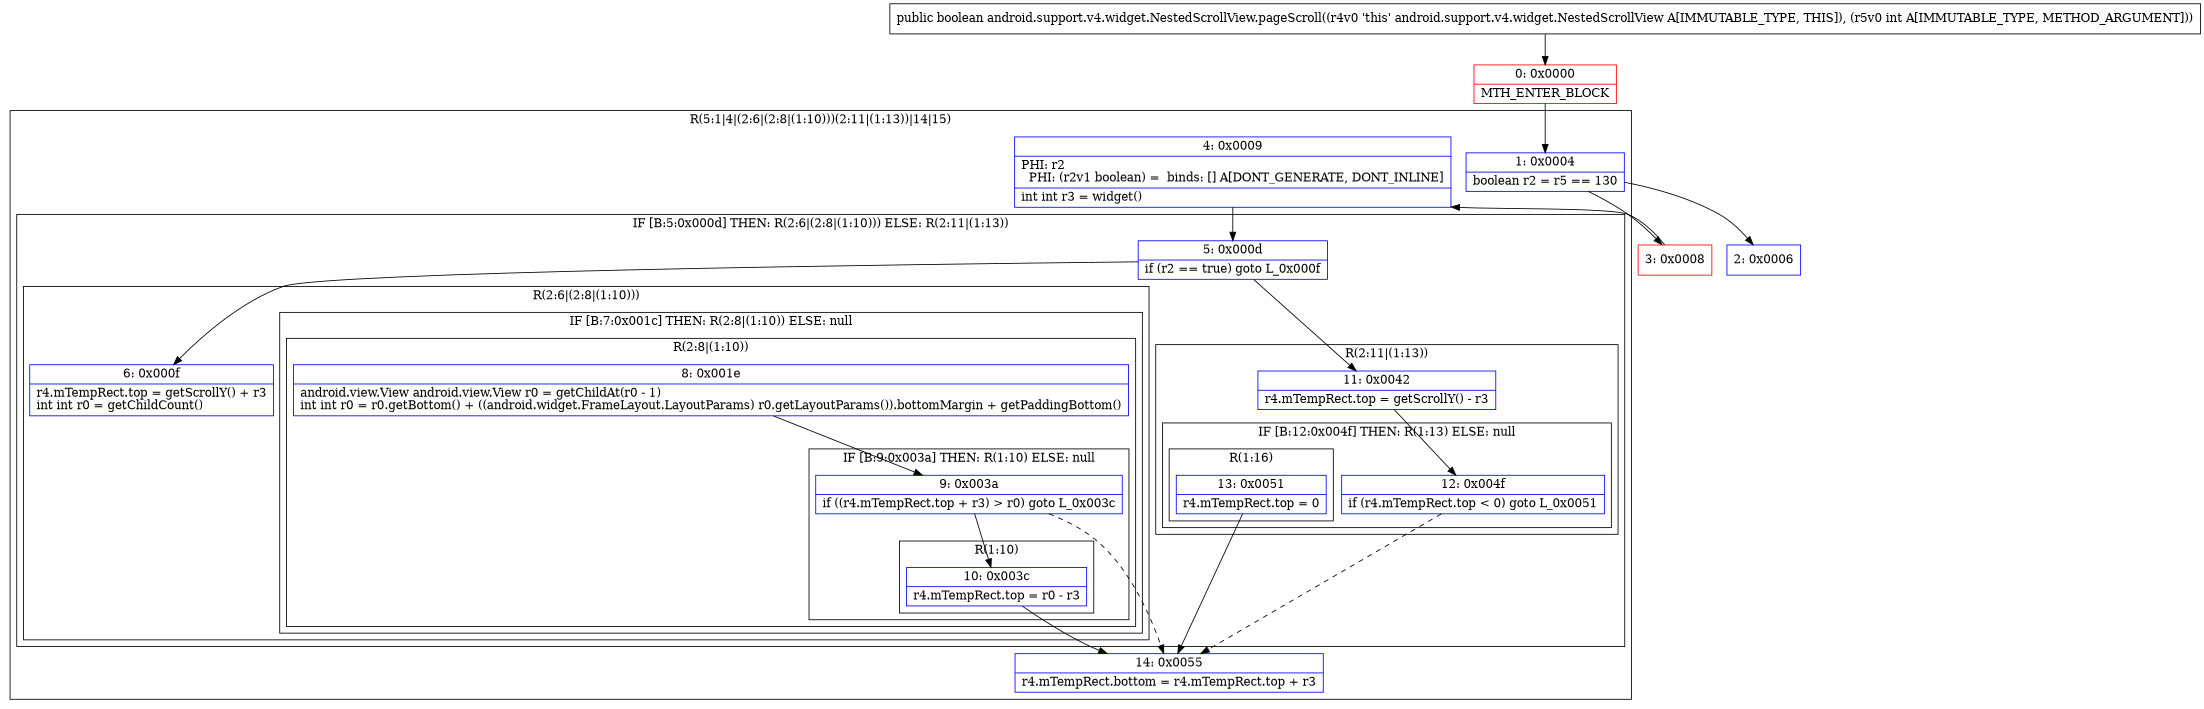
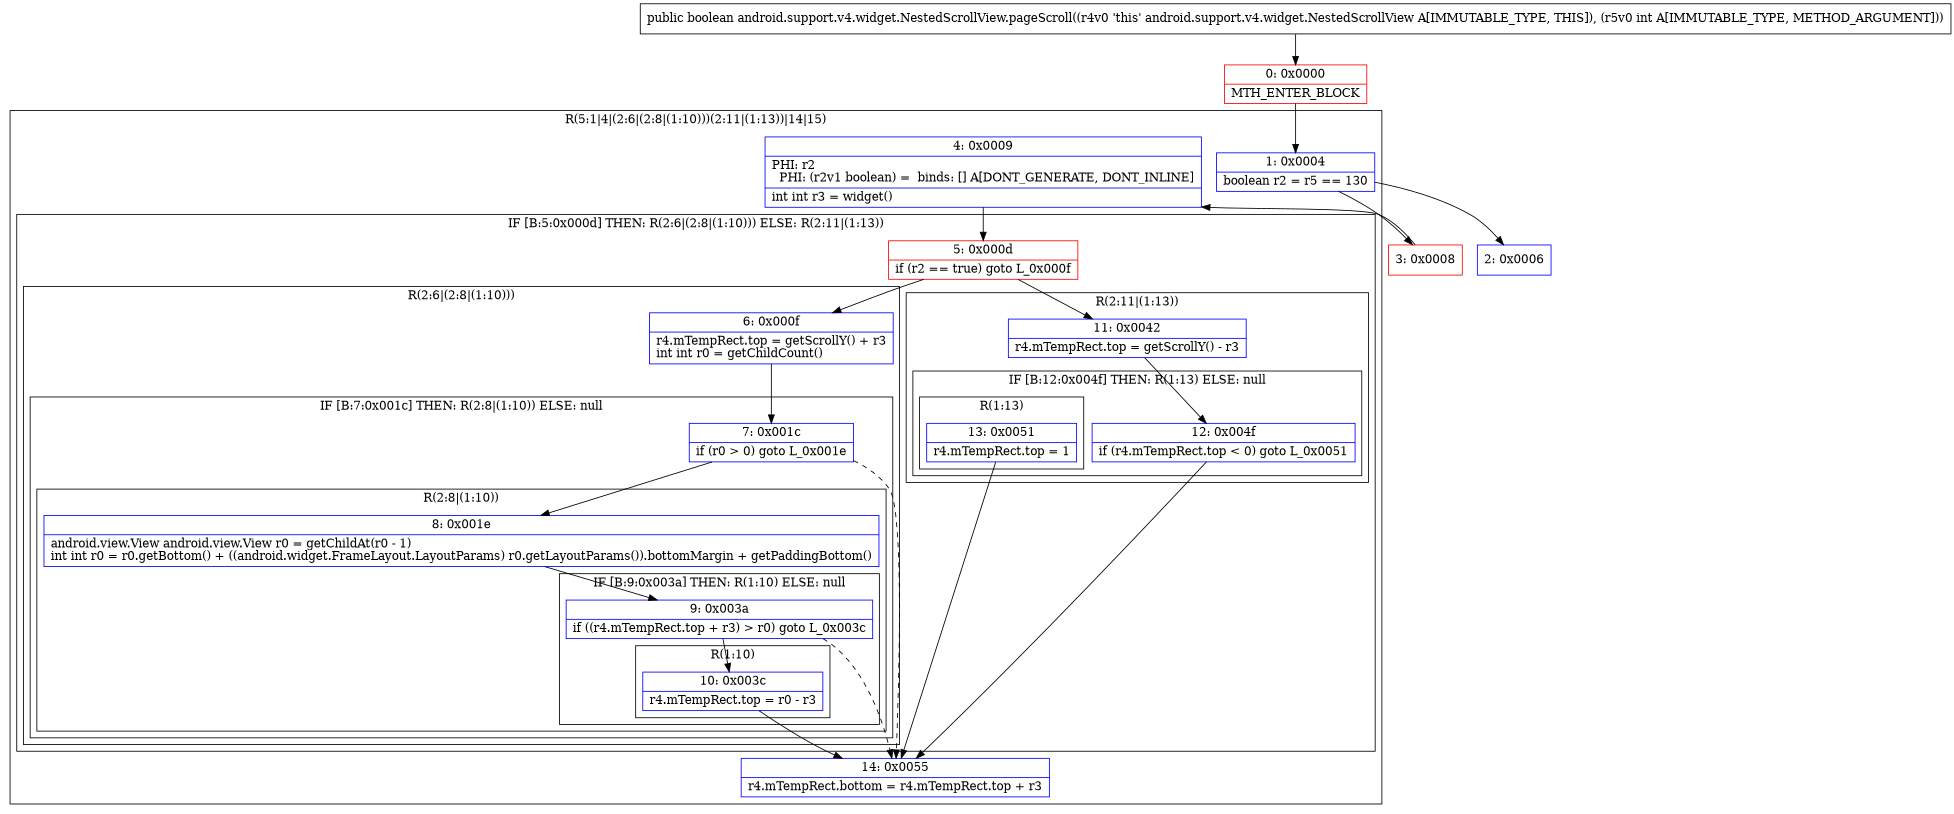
node "5: 0x000d": color blue -> red
node "7: 0x001c": added
cluster "R(1:16)": label "R(1:16)" -> "R(1:13)"
node "13: 0x0051": text "r4.mTempRect.top = 0" -> "r4.mTempRect.top = 1"
edge "12: 0x004f" -> "14: 0x0055": style dashed -> solid
